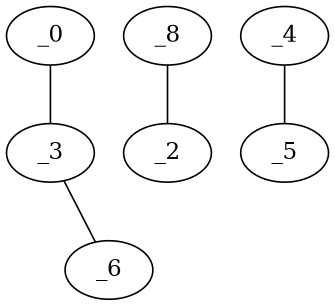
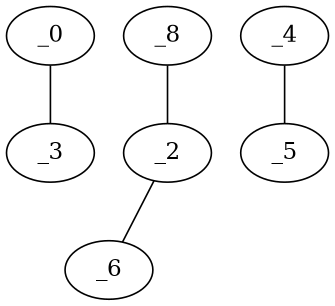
edge "_3" -- "_6": now "_2" -- "_6"
